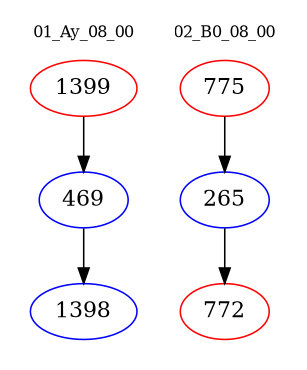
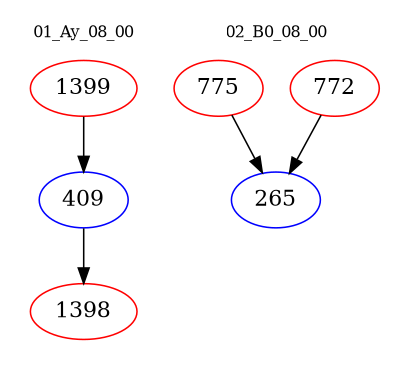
node "469": label "469" -> "409"
edge "265" -> "772": reversed
node "1398": color blue -> red
